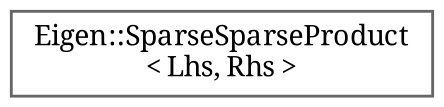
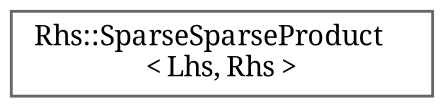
node "Eigen::SparseSparseProduct < Lhs, Rhs >": label "Eigen::SparseSparseProduct < Lhs, Rhs >" -> "Rhs::SparseSparseProduct < Lhs, Rhs >"
